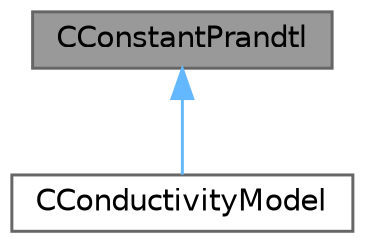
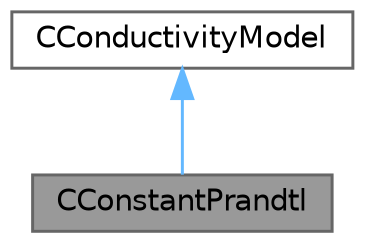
edge "CConductivityModel" -> "CConstantPrandtl": reversed
